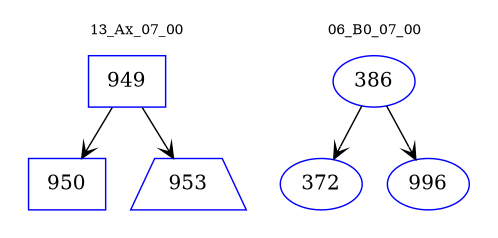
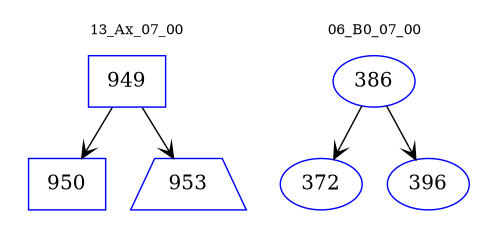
node "996": label "996" -> "396"
